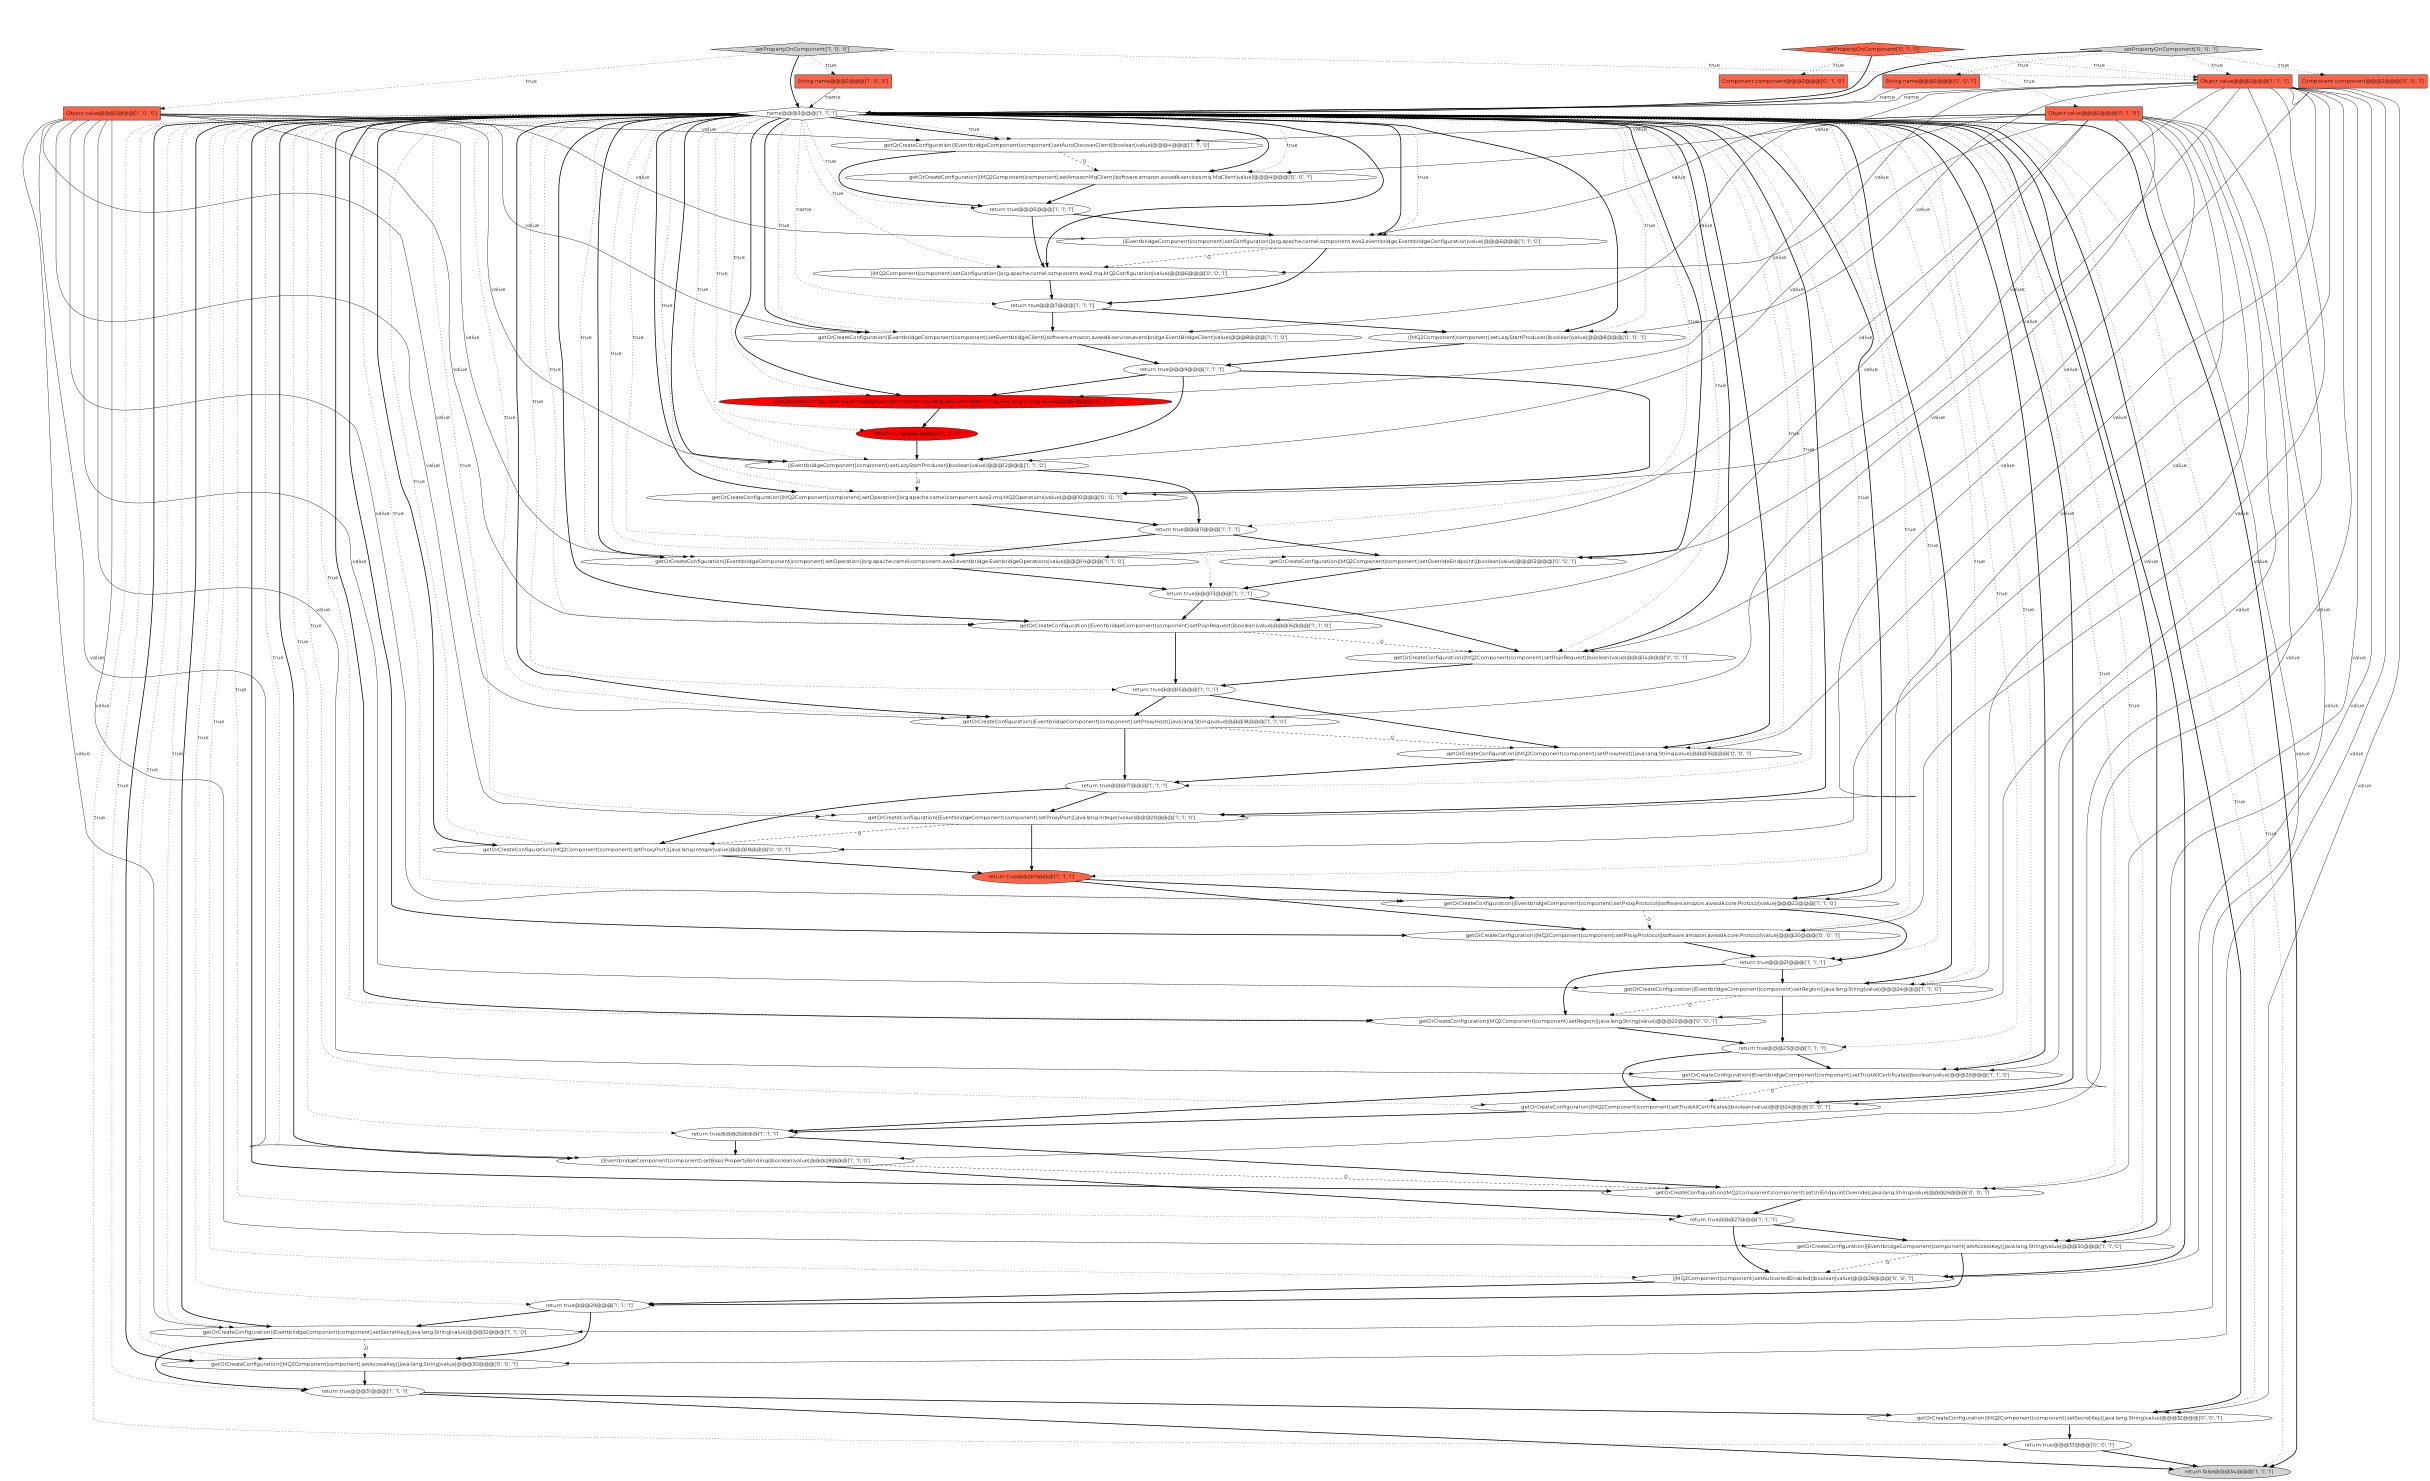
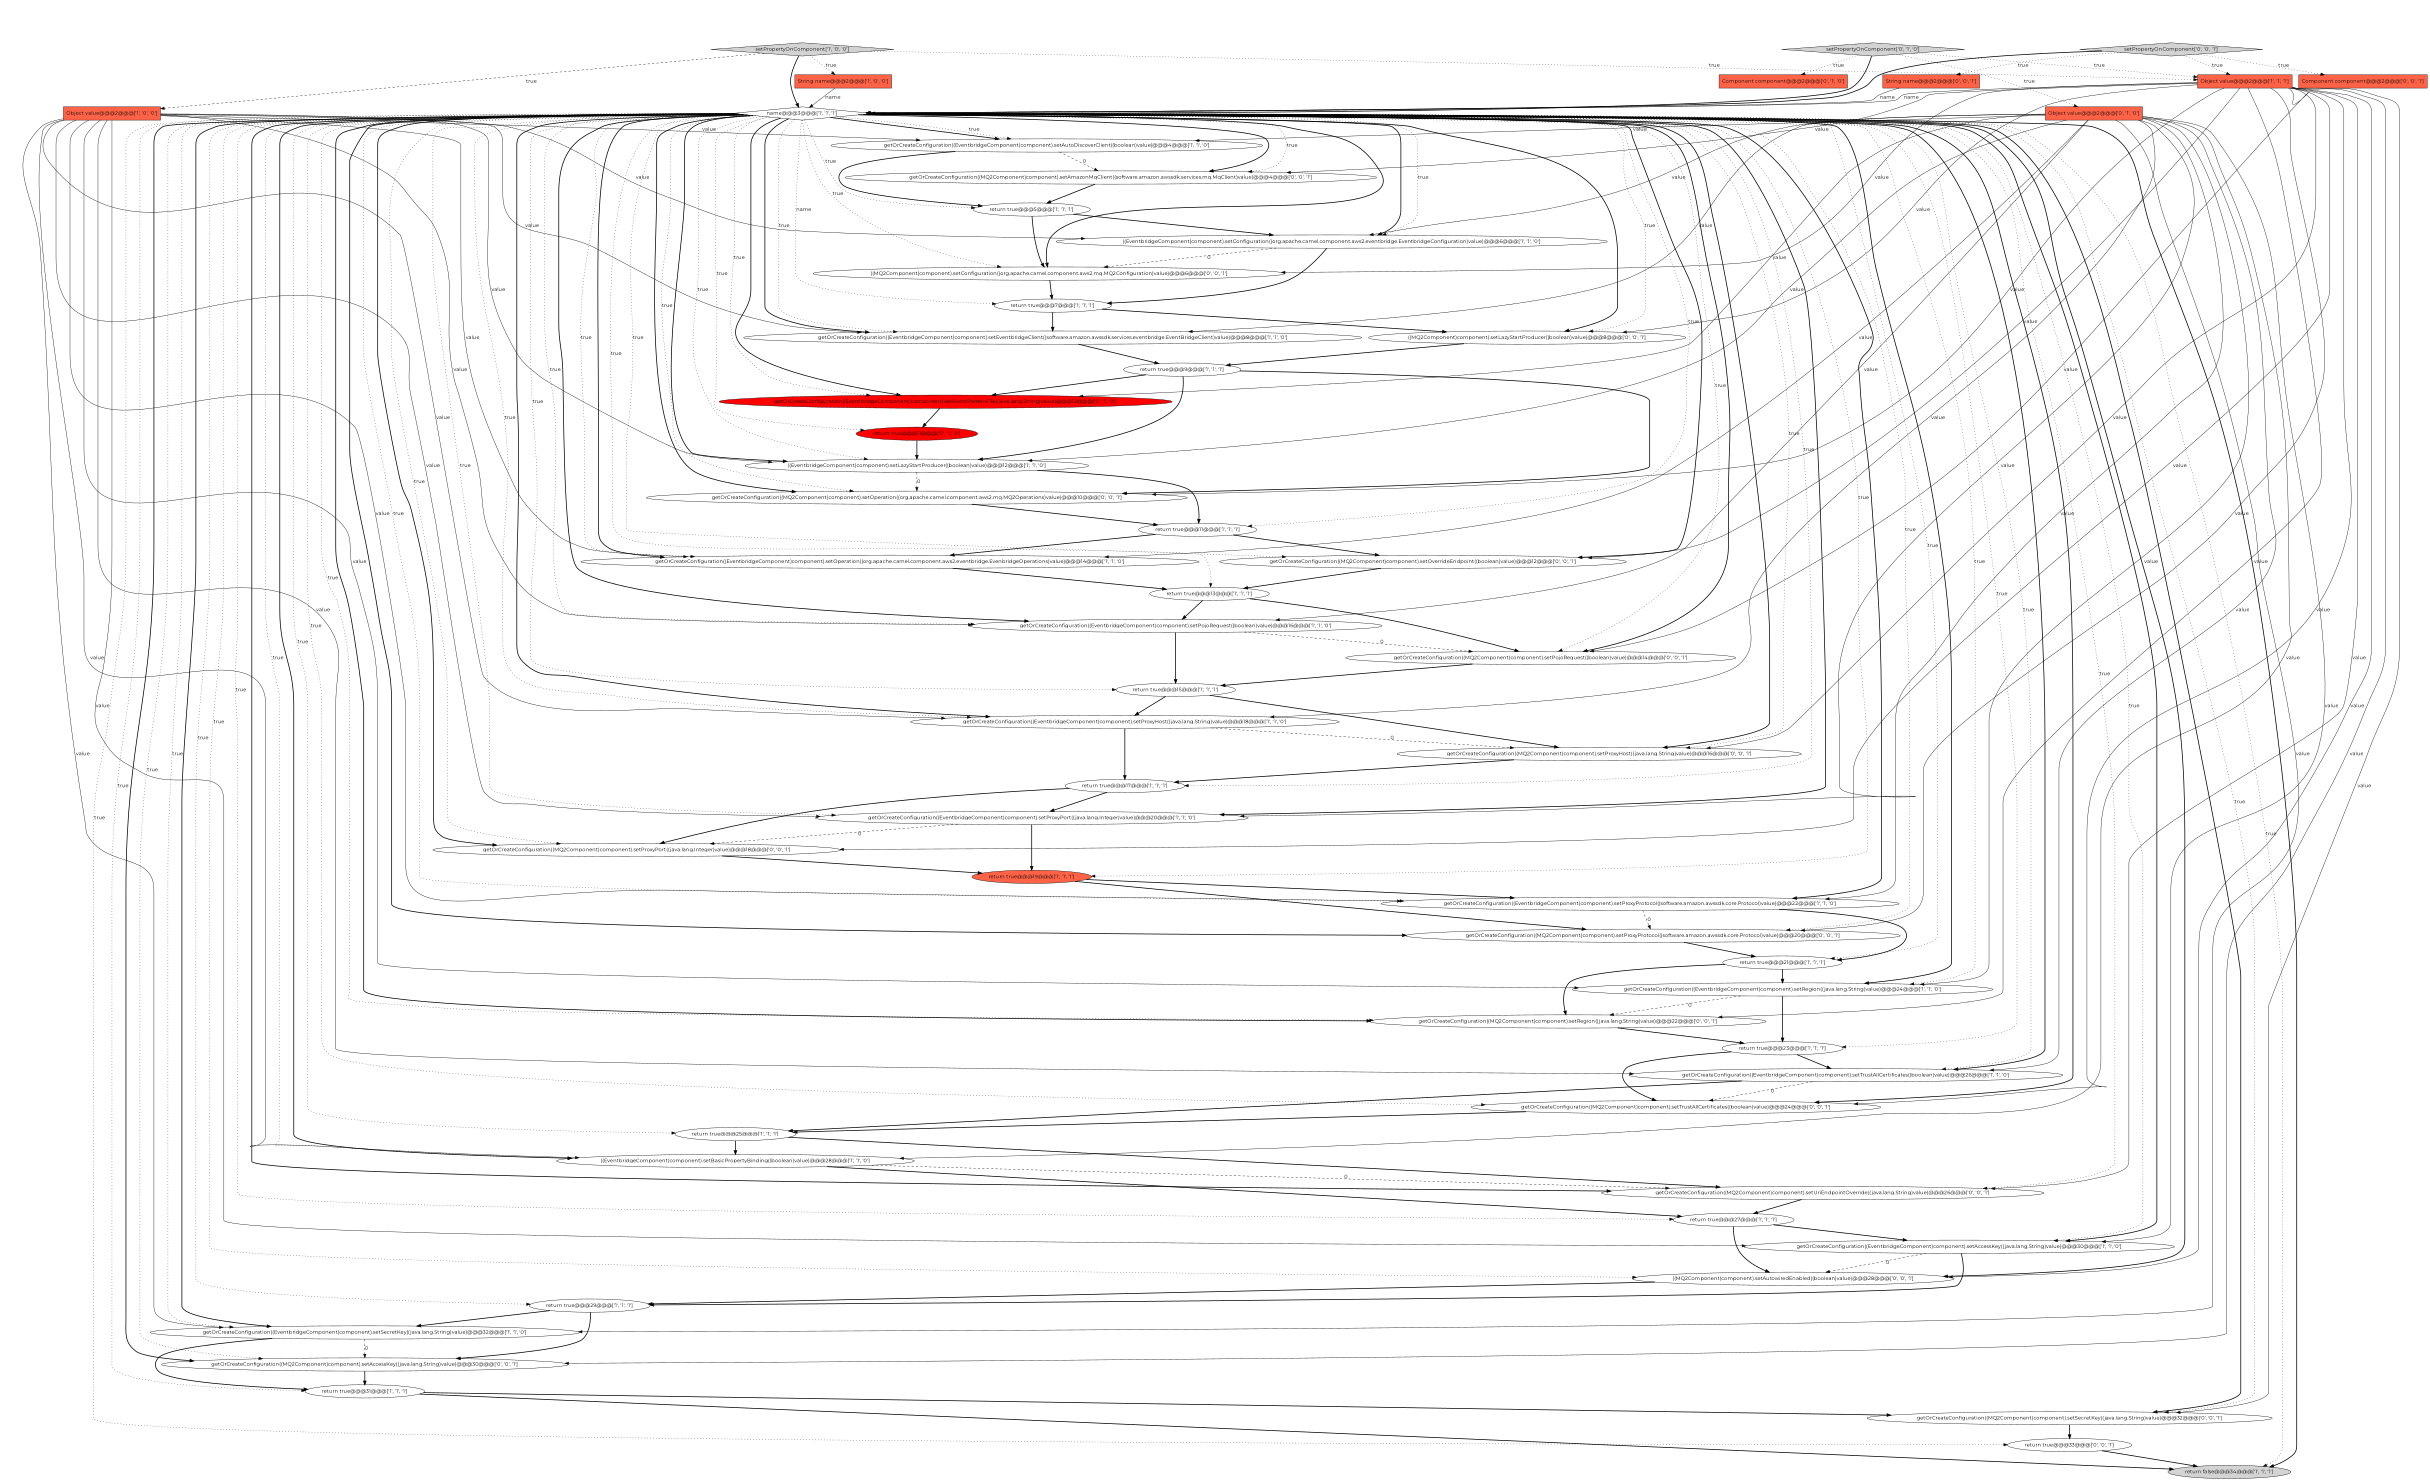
node "setPropertyOnComponent['0', '1', '0']": fillcolor tomato -> lightgray
edge "setPropertyOnComponent['1', '0', '0']" -> "Object value@@@2@@@['1', '0', '0']": style dotted -> dashed
